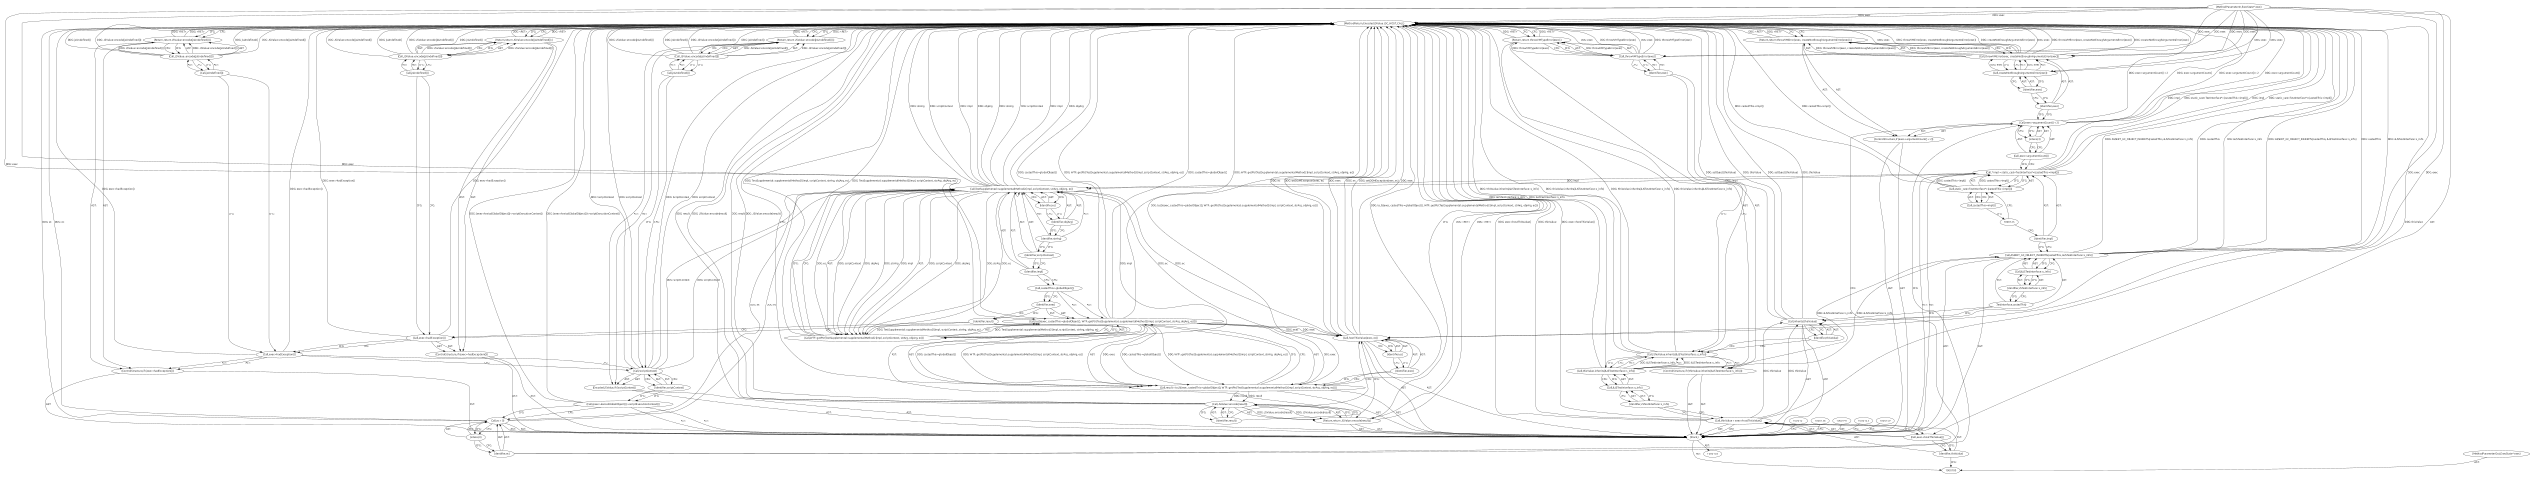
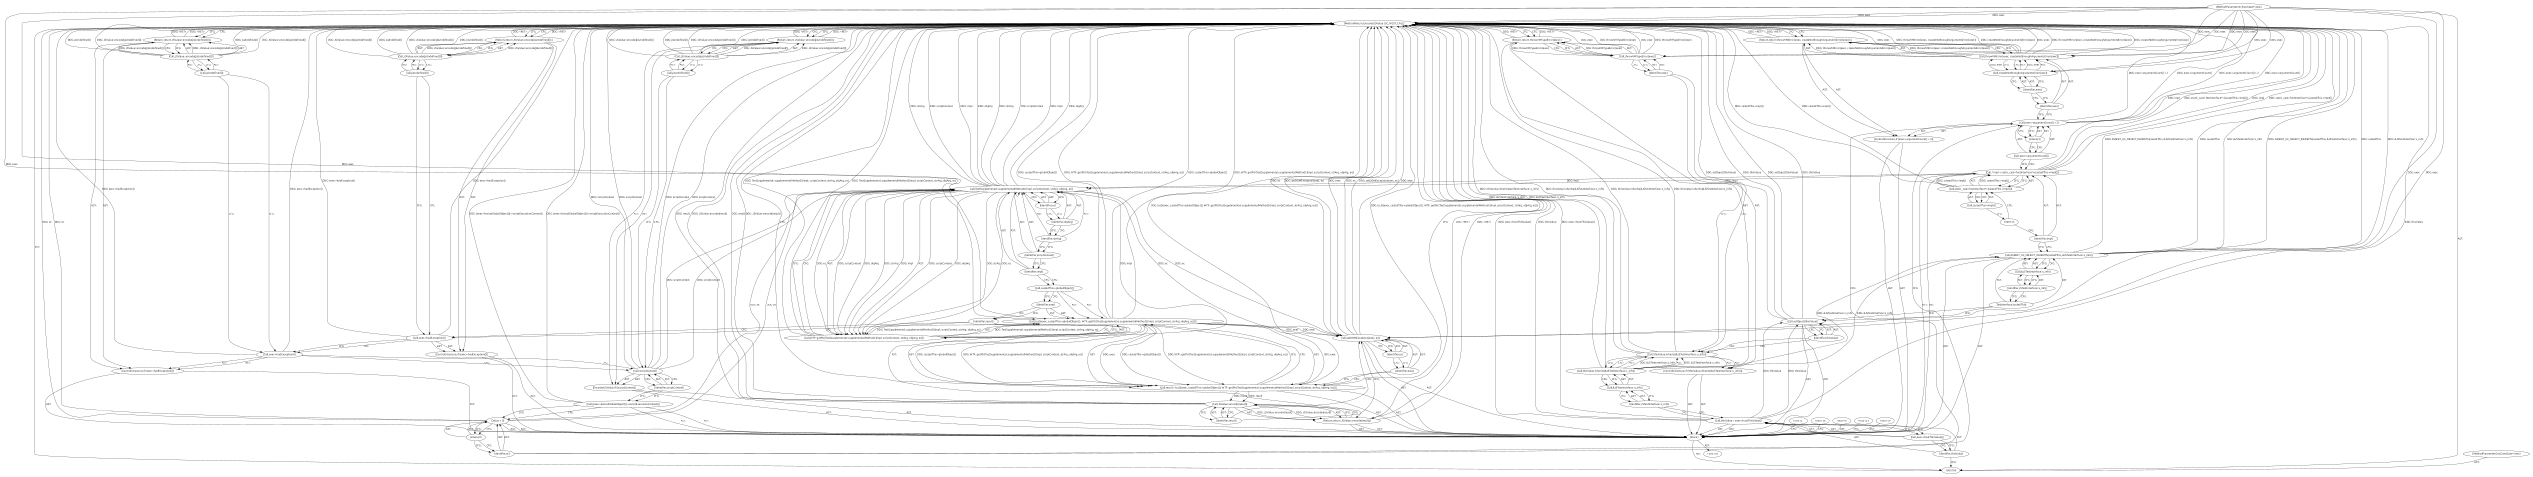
edge "(MethodParameterIn,ExecState* exec)" -> "(Call,exec->hostThisValue())": now "(MethodParameterIn,ExecState* exec)" -> "1000100"
node "(Call,inherits(thisValue))": label "(Call,inherits(thisValue))" -> "(Call,asObject(thisValue))"
node "(Call,hostThisValue(exec, ec))": label "(Call,hostThisValue(exec, ec))" -> "(Call,setDOMException(exec, ec))"
edge "(MethodReturn,EncodedJSValue JSC_HOST_CALL)" -> "1000100": added, label "AST:"
